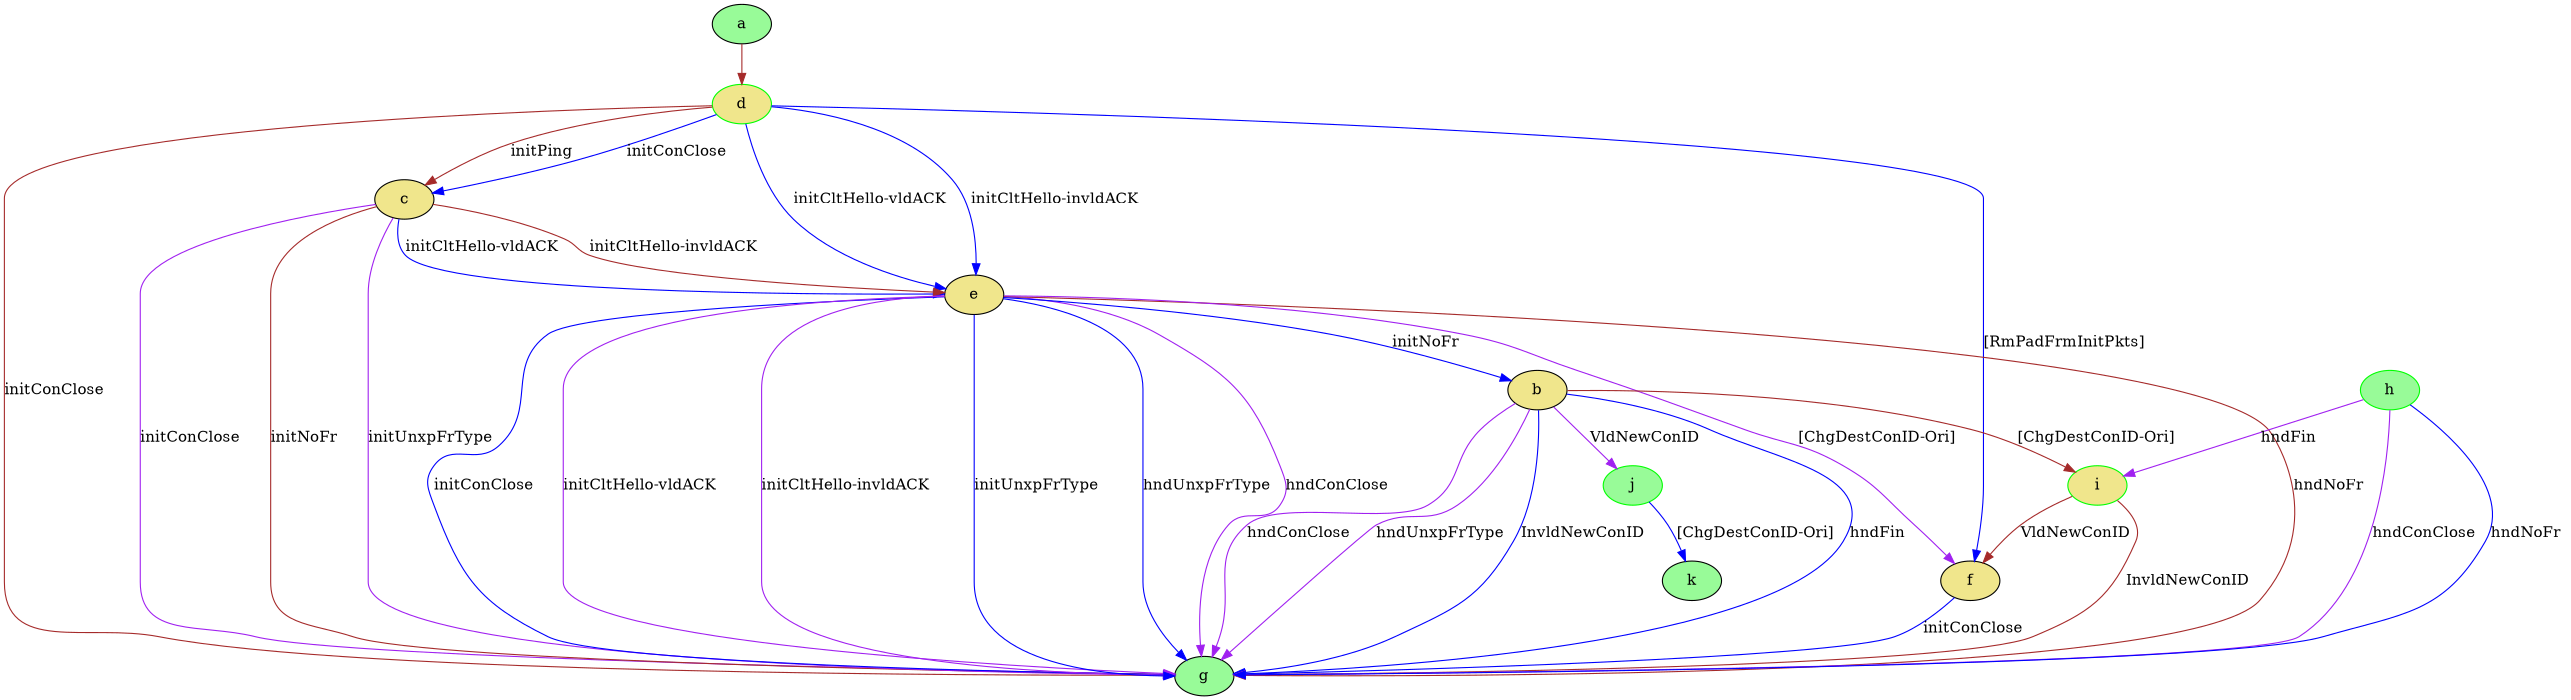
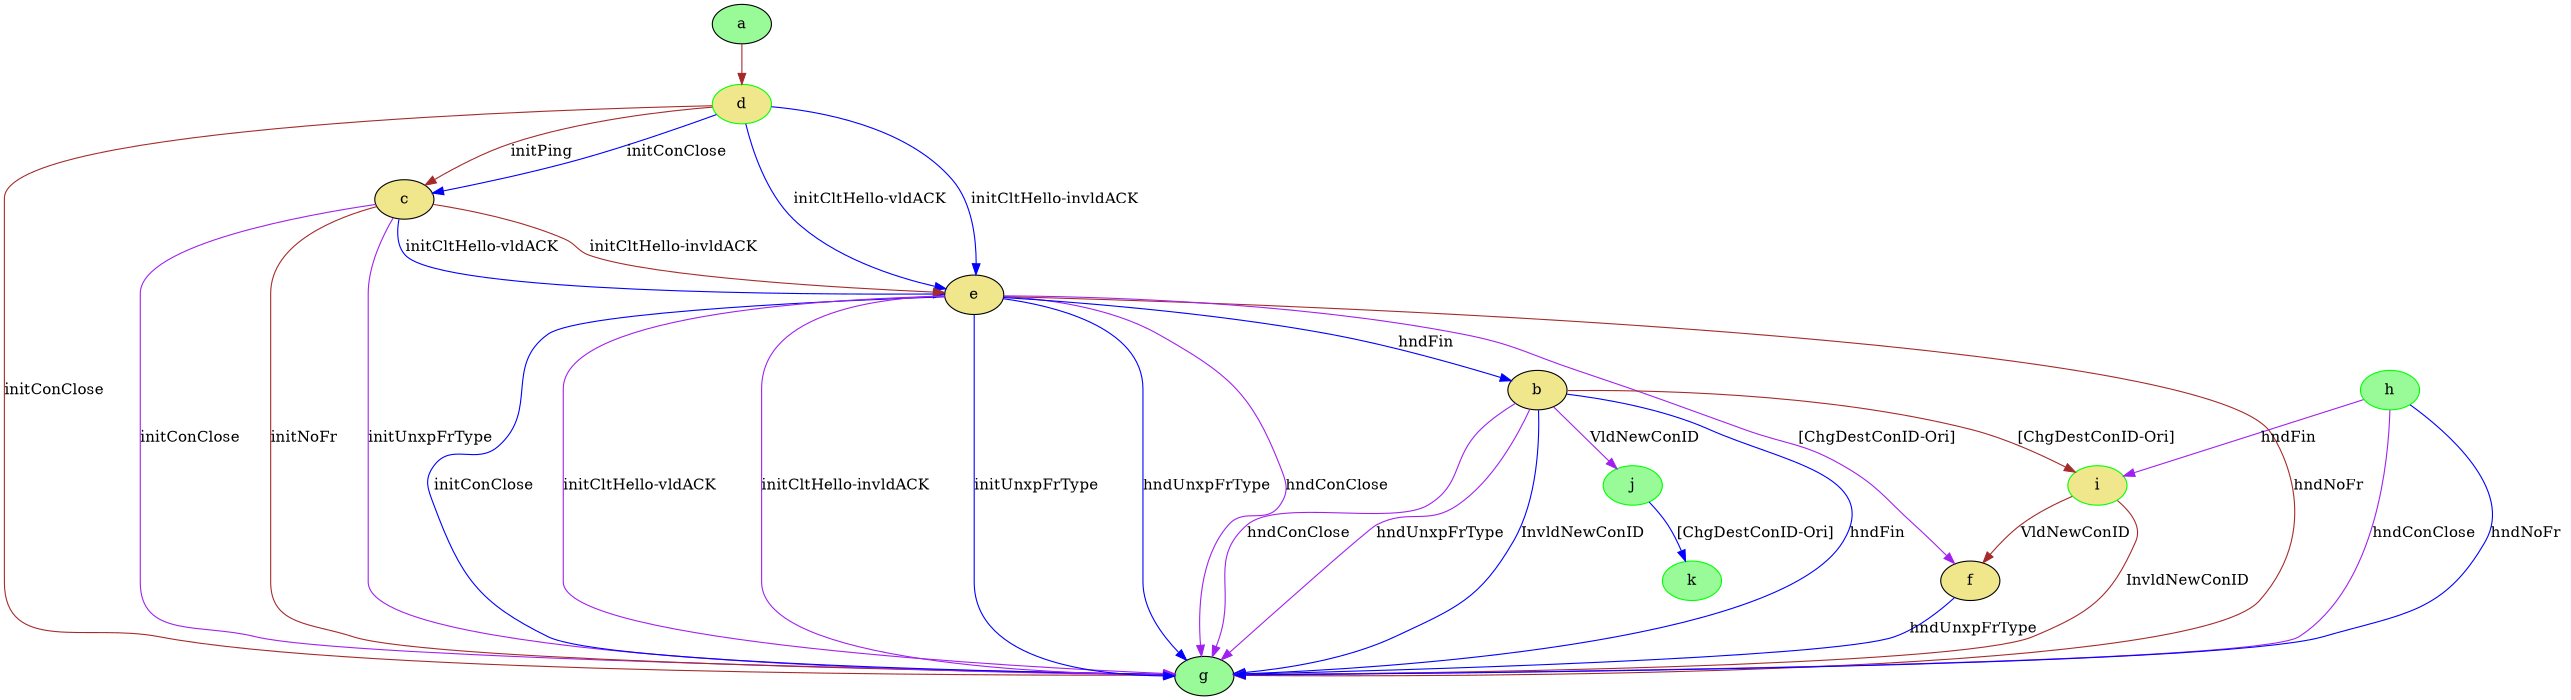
edge "d" -> "f": removed, label "[RmPadFrmInitPkts]"
edge "e" -> "b": label "initNoFr " -> "hndFin "
node "k": color black -> green
edge "f" -> "g": label "initConClose " -> "hndUnxpFrType "
